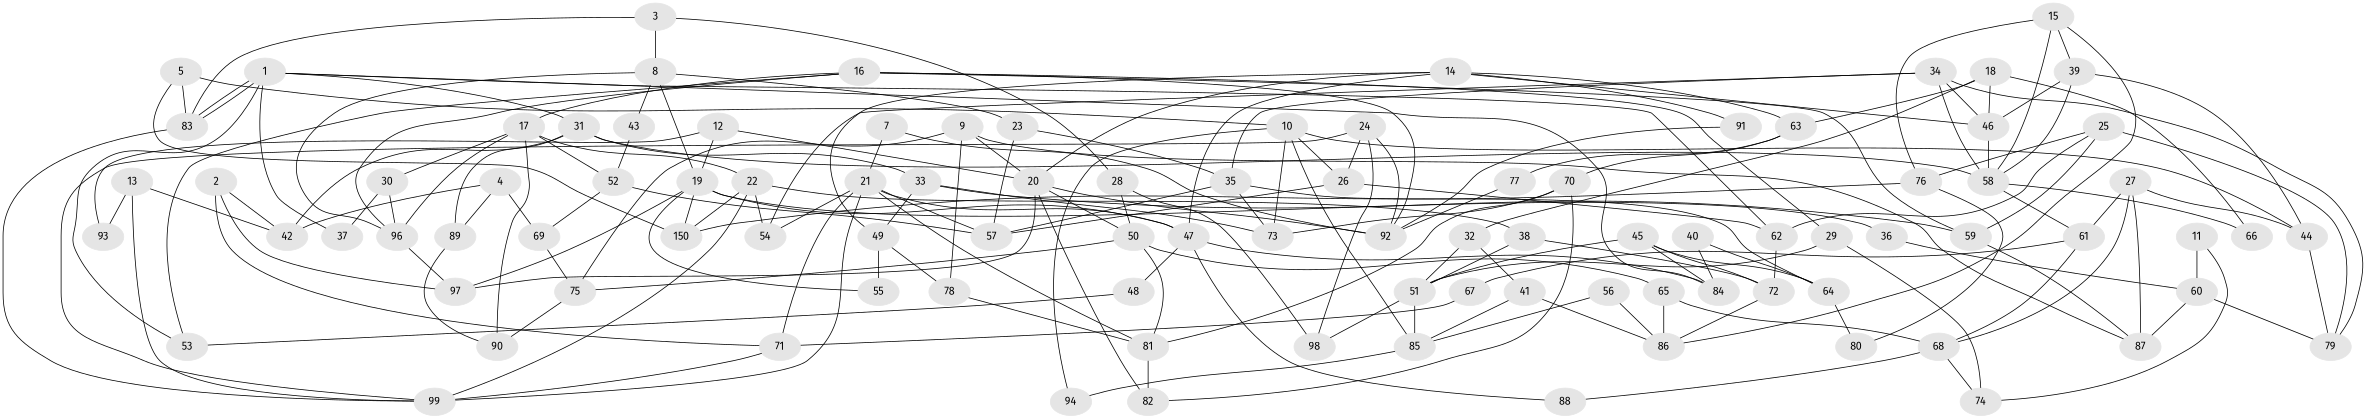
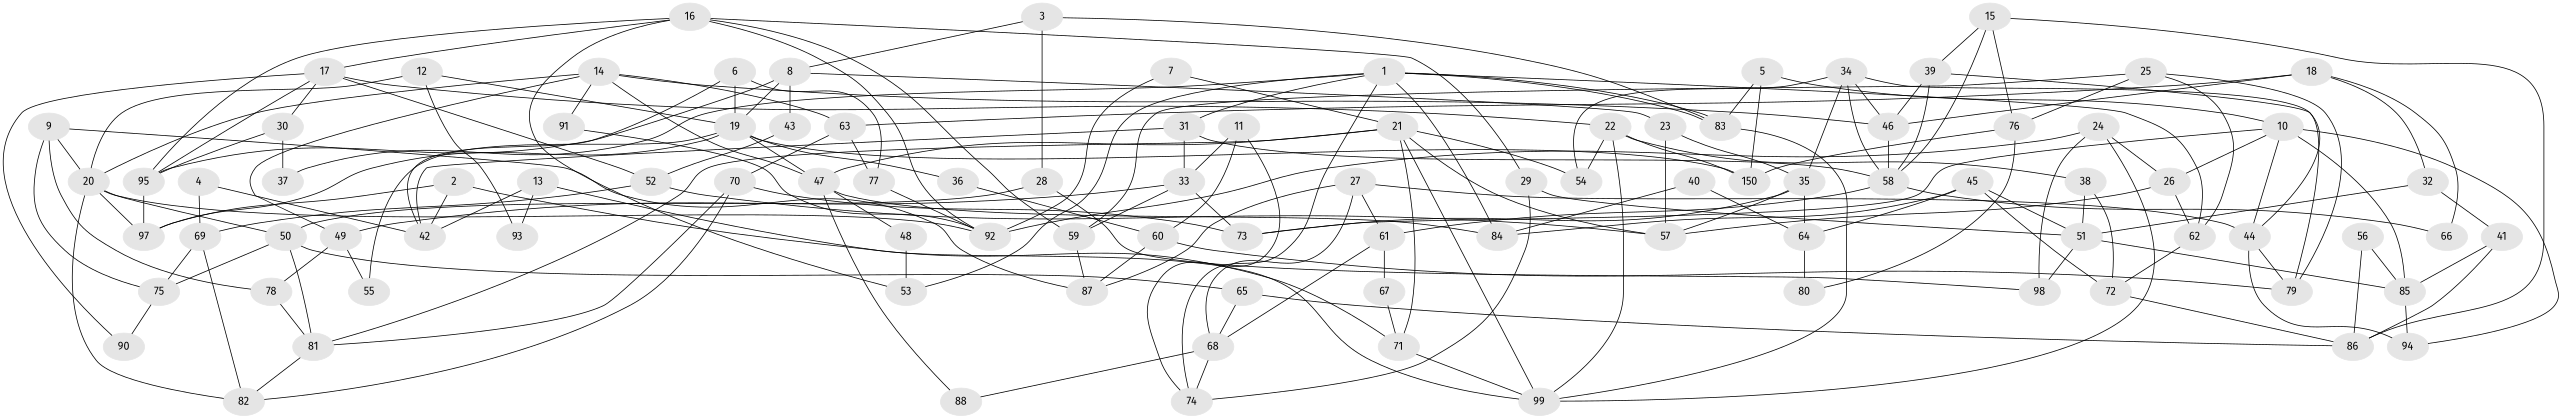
node "6": added
edge "11" -- "33": added
node "96": label "96" -> "95"
node "89": removed
edge "1" -- "74": added
edge "69" -- "82": added
edge "44" -- "94": added
